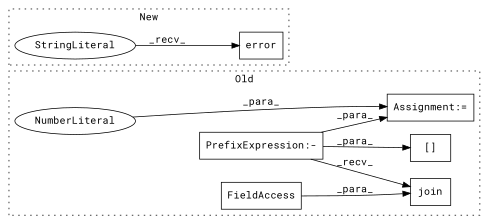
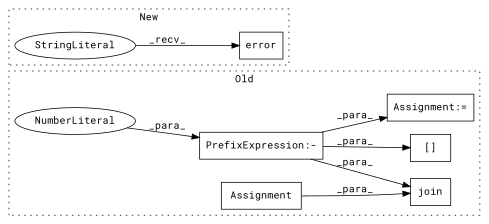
edge "NumberLiteral" -> "Assignment:=": now "NumberLiteral" -> "PrefixExpression:-"
edge "PrefixExpression:-" -> "join": label "_recv_" -> "_para_"
node "FieldAccess": label "FieldAccess" -> "Assignment"
